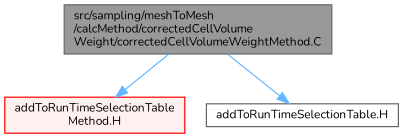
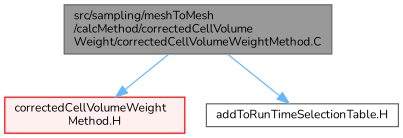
node "addToRunTimeSelectionTable Method.H": label "addToRunTimeSelectionTable Method.H" -> "correctedCellVolumeWeight Method.H"
